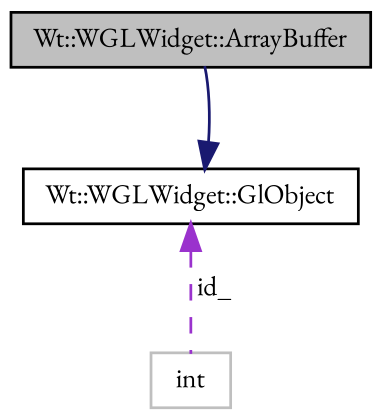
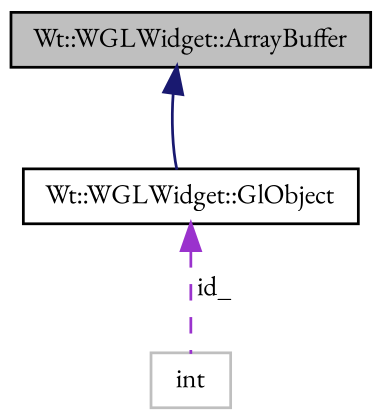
edge "Wt::WGLWidget::ArrayBuffer" -> "Wt::WGLWidget::GlObject": reversed
